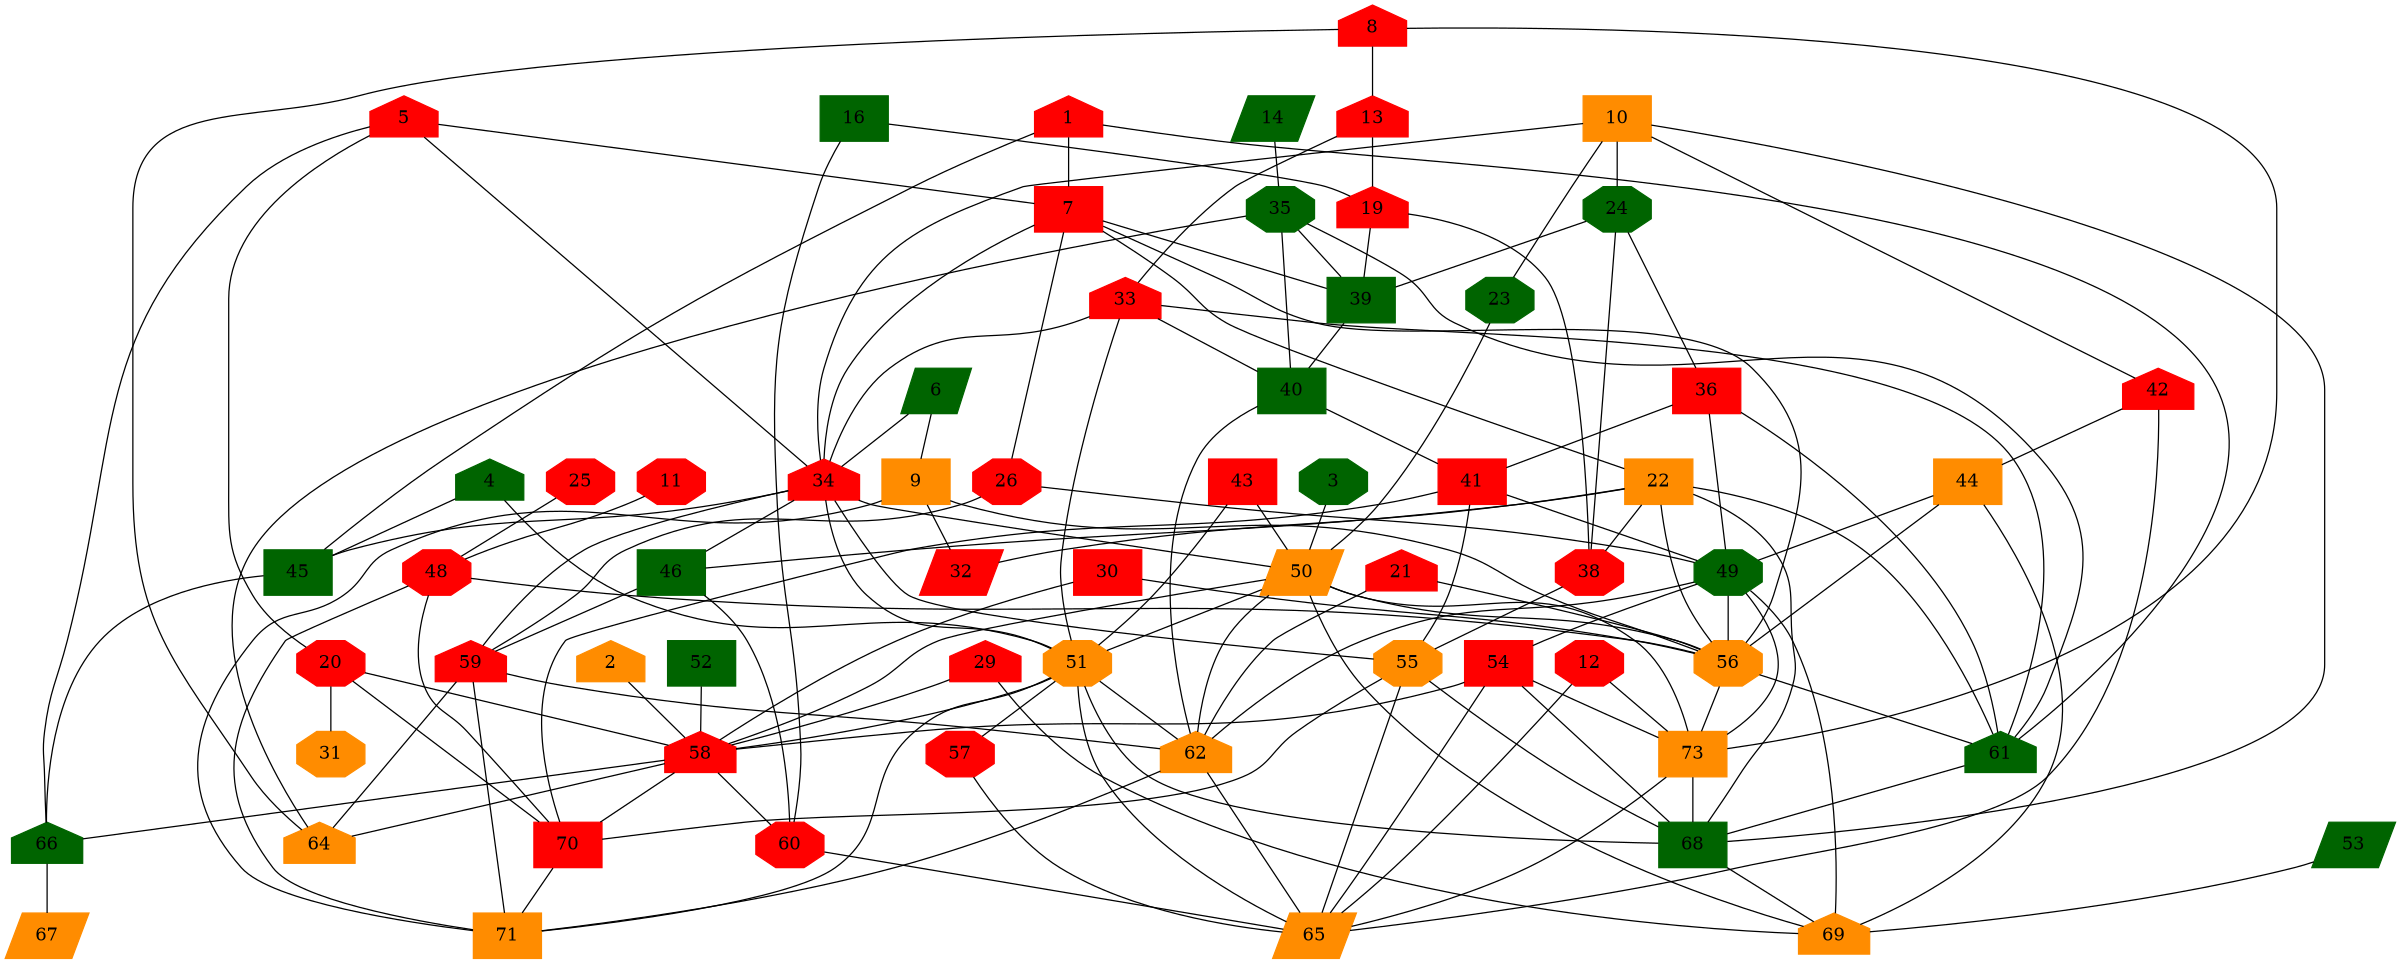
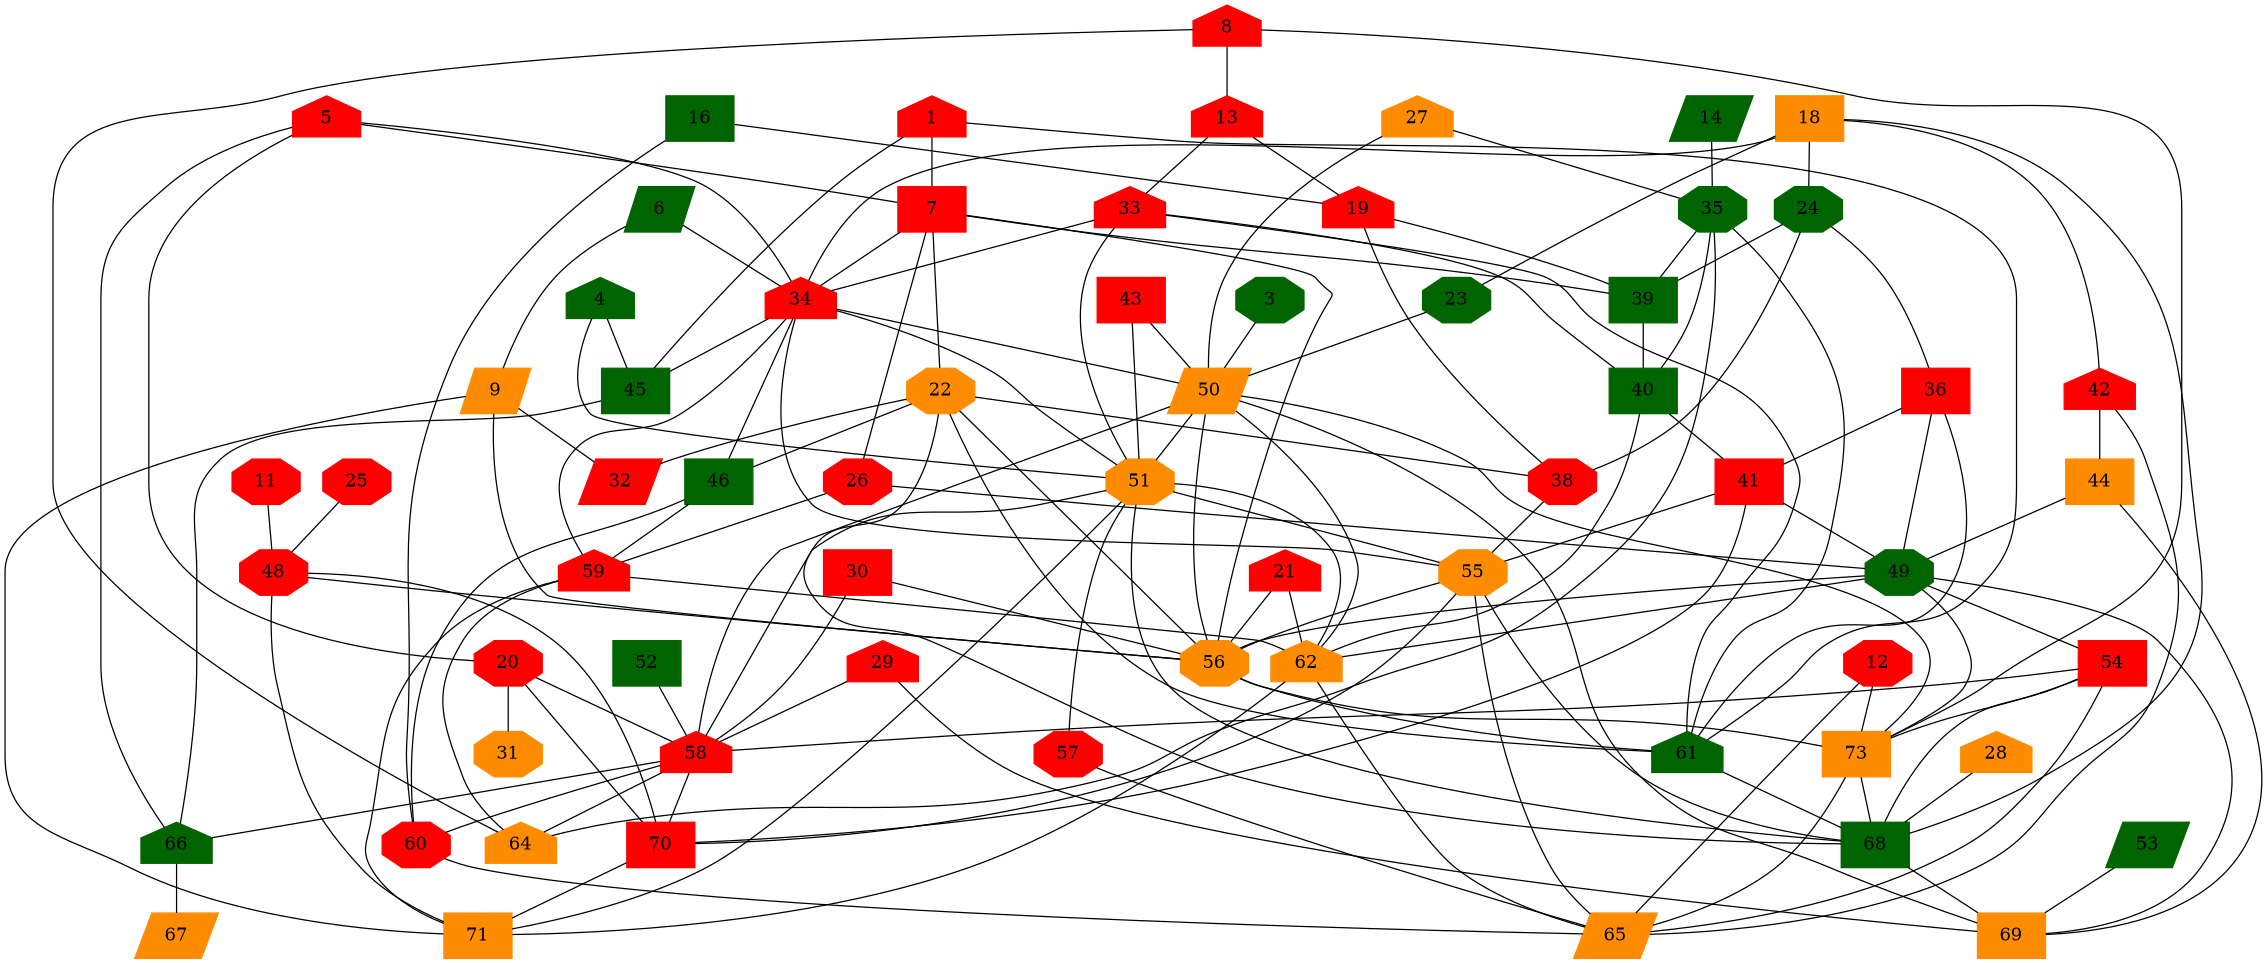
node "27": added
node "10": label "10" -> "18"
node "9": shape box -> parallelogram
node "22": shape box -> octagon
edge "44" -- "56": now "55" -- "56"
node "2": removed
node "28": added
edge "51" -- "65": now "51" -- "55"
node "69": shape house -> box
